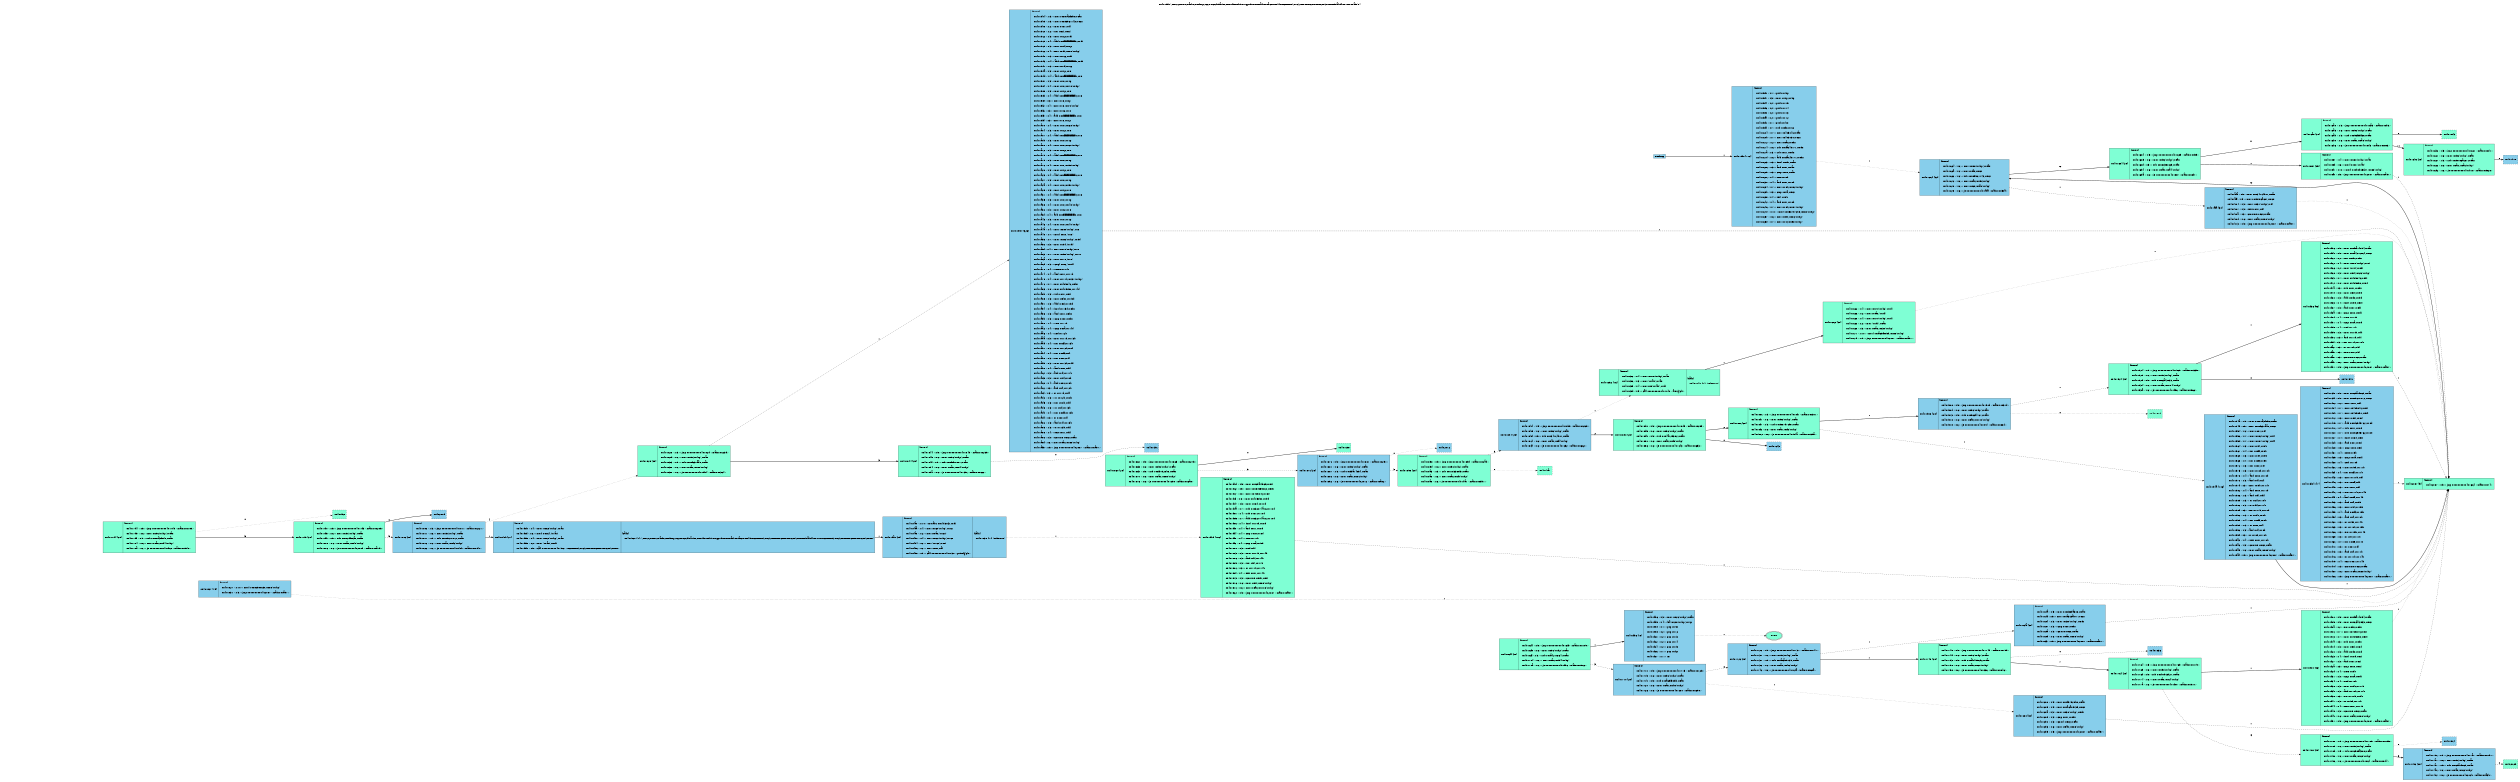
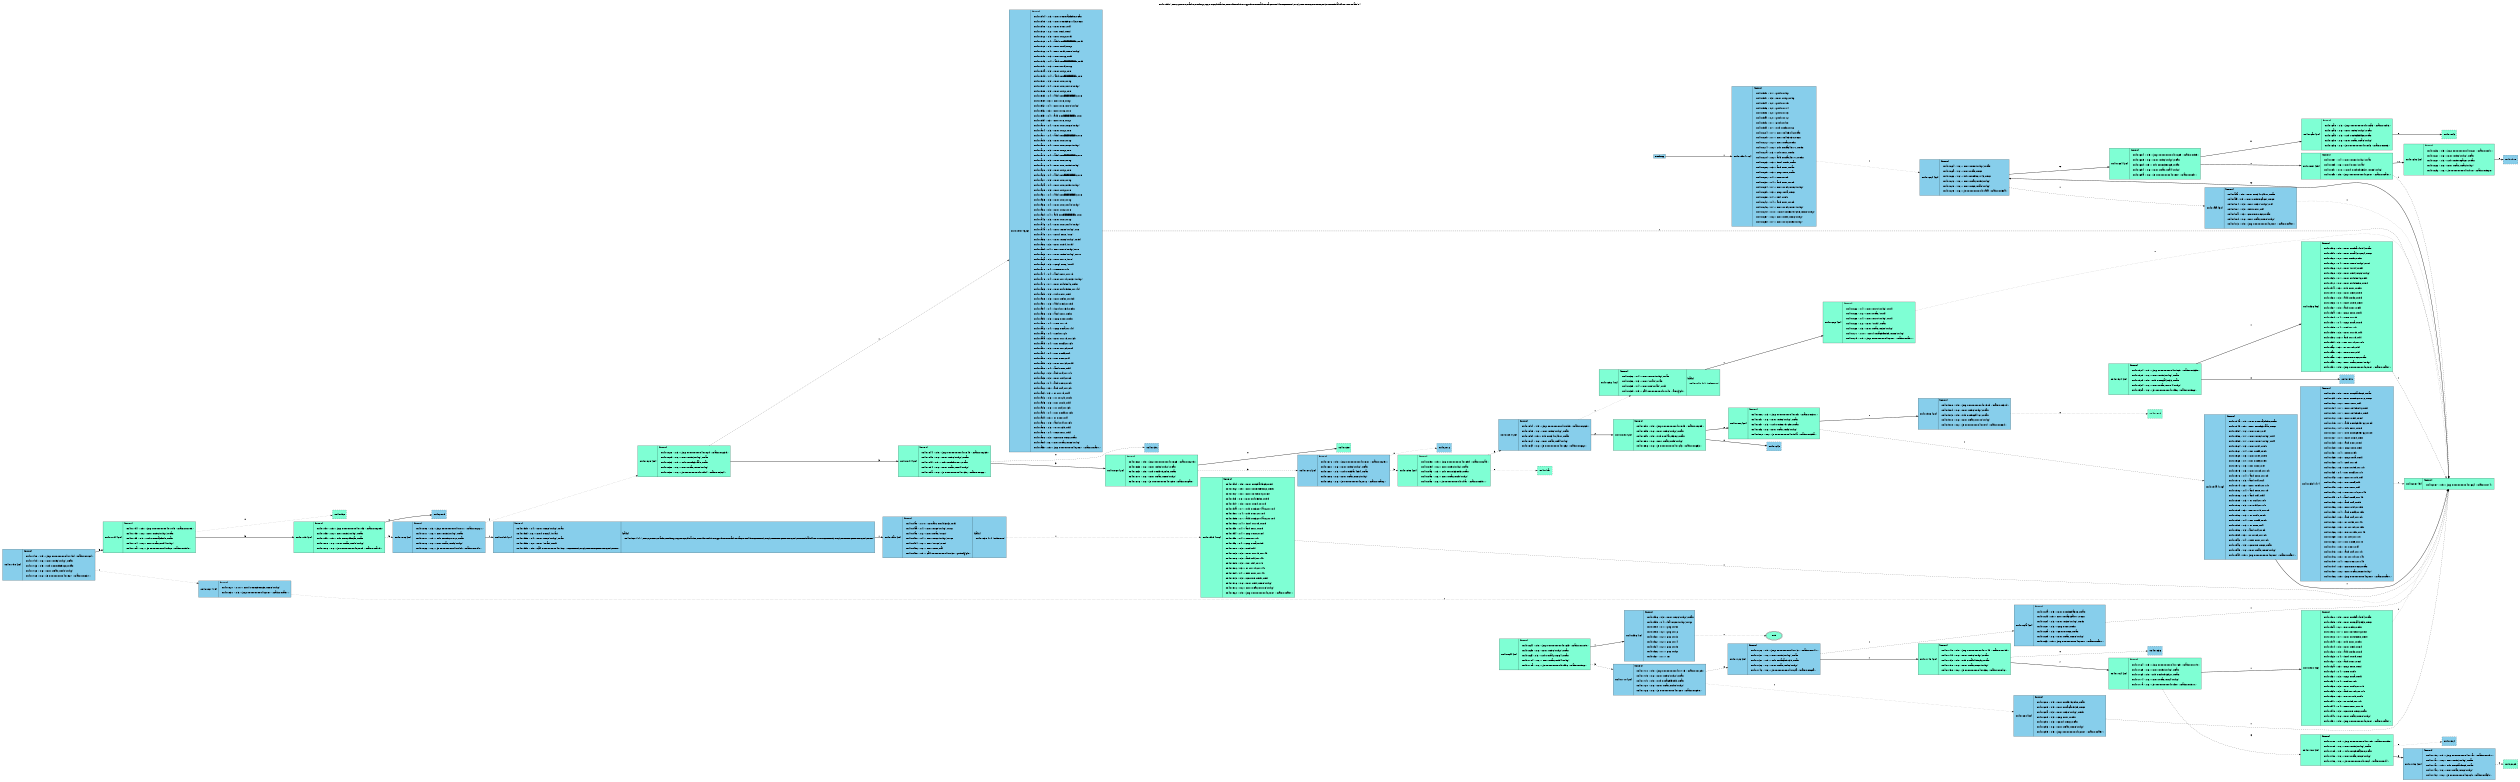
edge "0x4016a0 [28]" -> "0x4016bc [28]": now "0x401ee7 [25]" -> "0x4016bc [28]"
edge "0x401908 [28]" -> "0x401924 [28]": removed, label "1"
edge "0x401844 [28]" -> "0x401860 [28]": added, label "3"
node "0x4017b8 [28]": added
node "Users": label "Users" -> "Exit"
